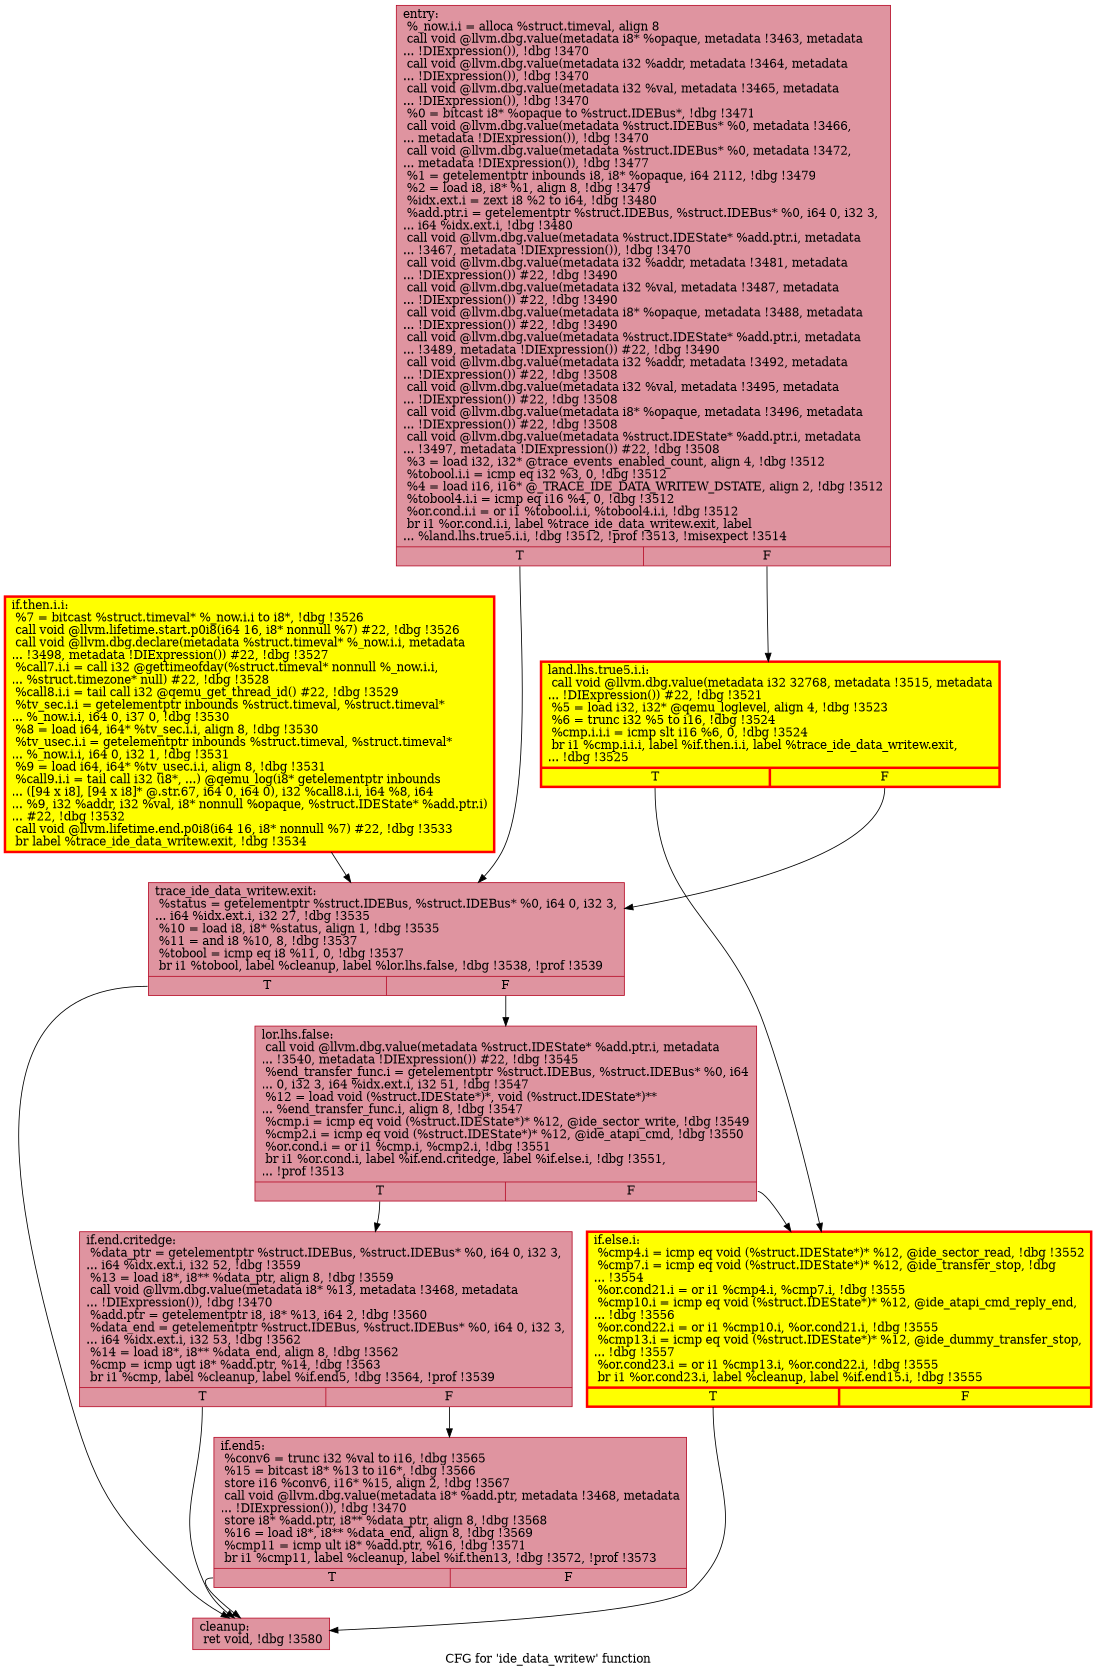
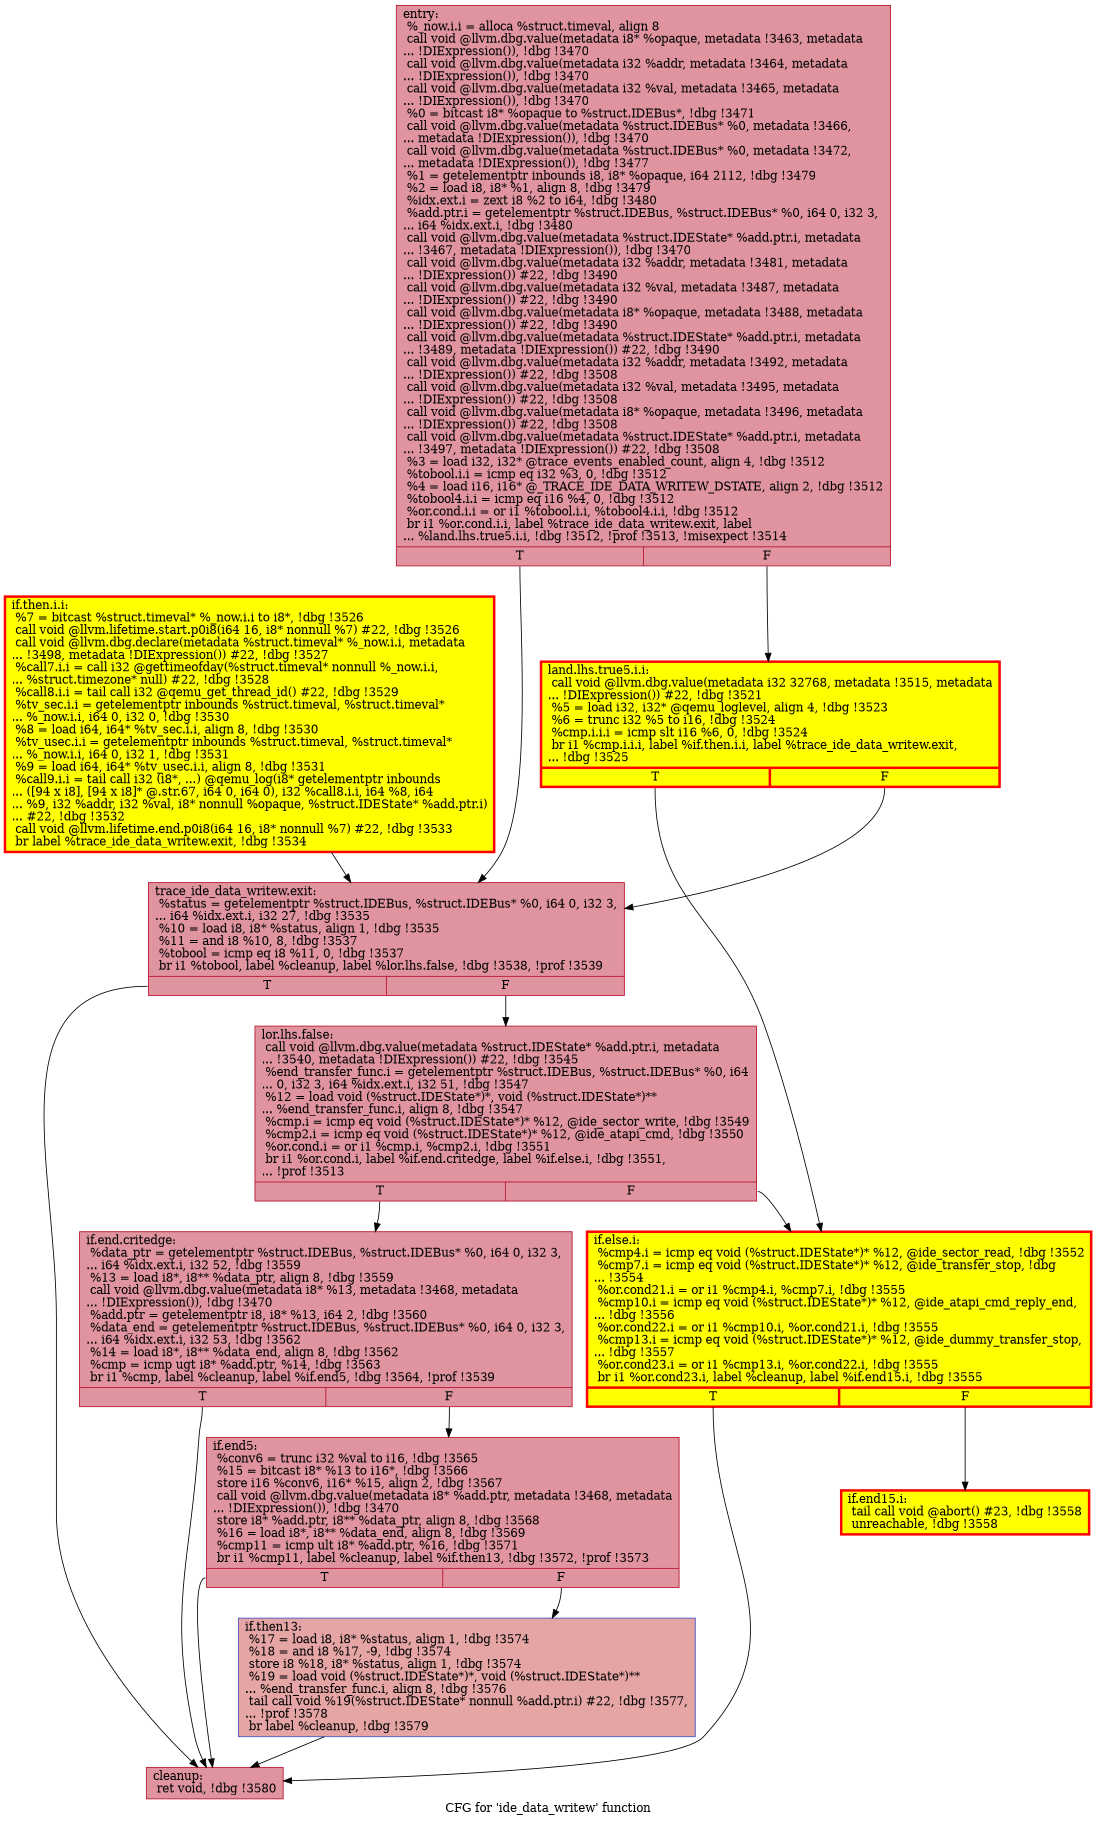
node "if.then.i.i:": text "... %_now.i.i, i64 0, i37 0, !dbg !3530" -> "... %_now.i.i, i64 0, i32 0, !dbg !3530"
node "if.end15.i:": added
node "if.then13:": added
